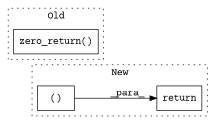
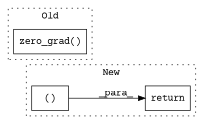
node "zero_return()": label "zero_return()" -> "zero_grad()"
